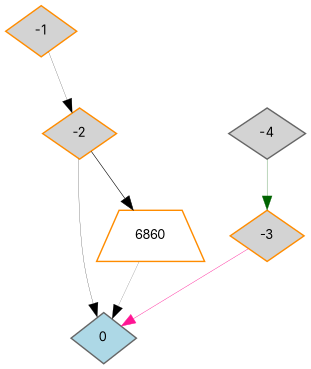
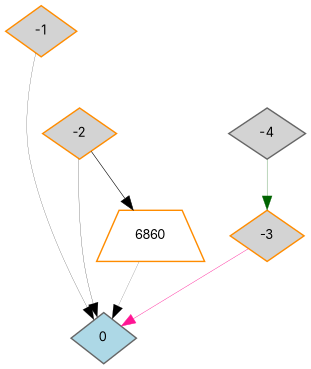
edge "-1" -> "-2": now "-1" -> "0"
